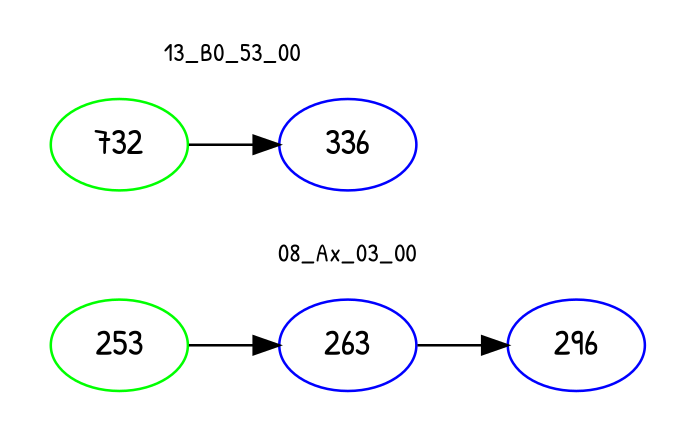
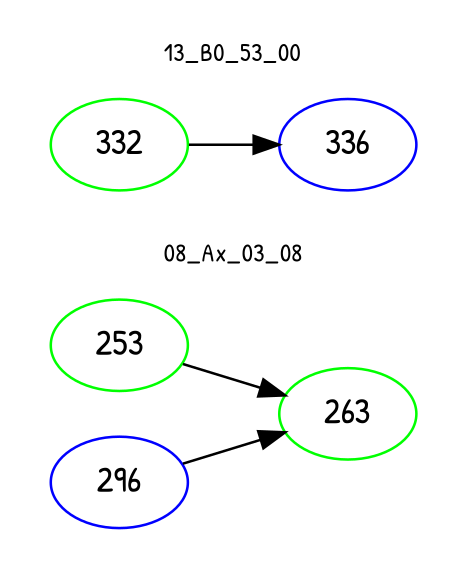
node "732": label "732" -> "332"
cluster "08_Ax_03_00": label "08_Ax_03_00" -> "08_Ax_03_08"
node "263": color blue -> green
edge "263" -> "296": reversed
